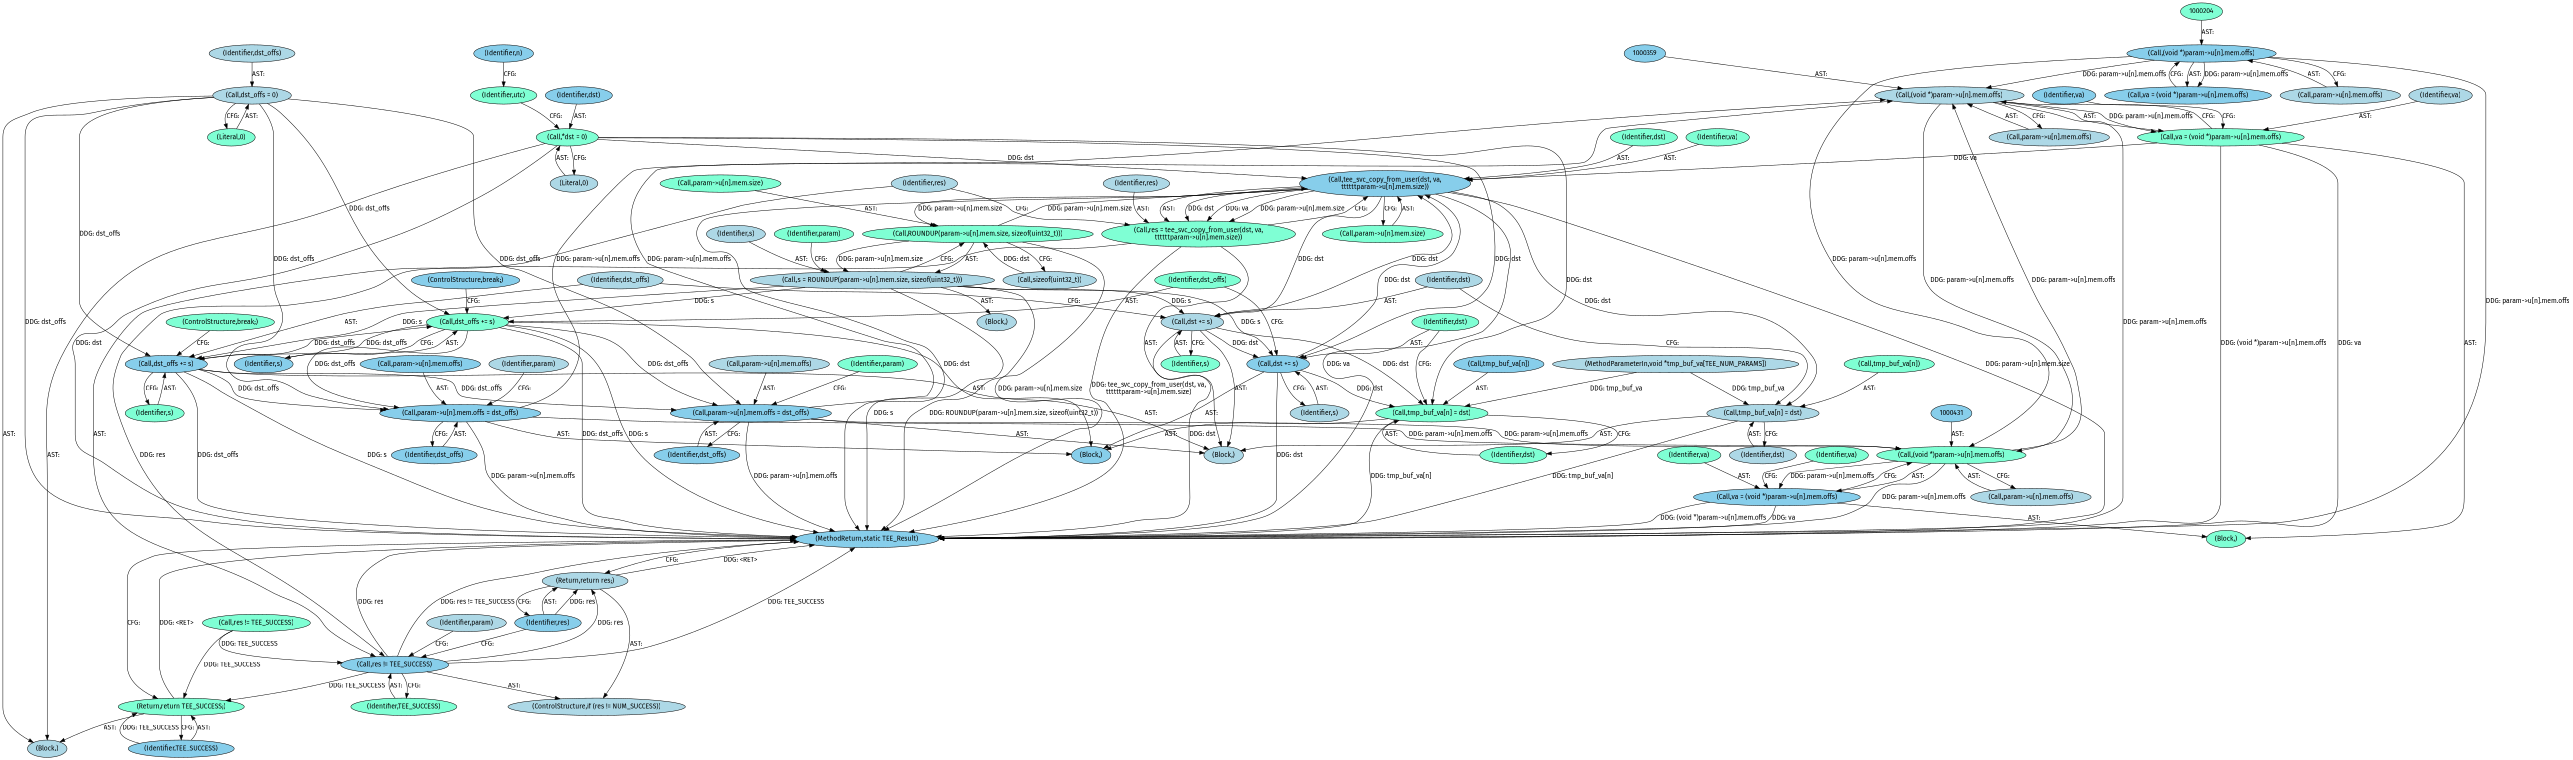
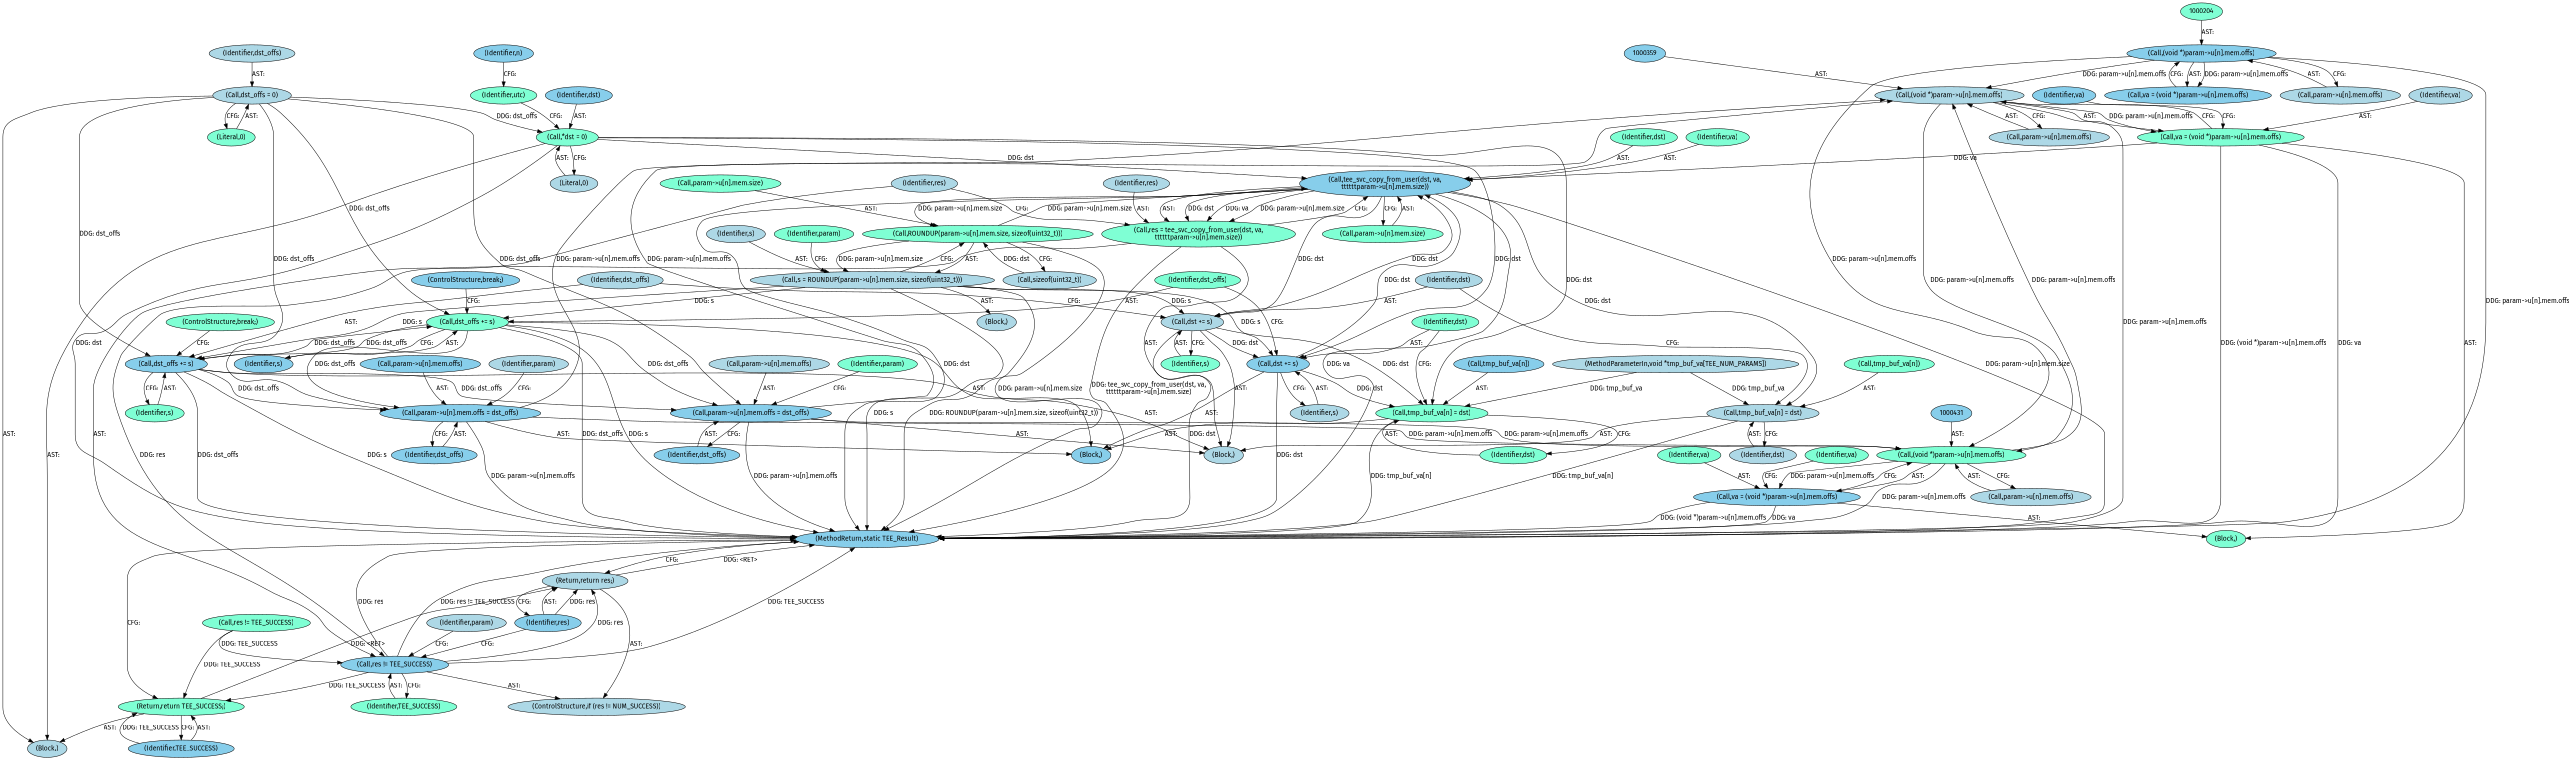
edge "(Call,dst_offs = 0)" -> "(MethodReturn,static TEE_Result)": now "(Call,dst_offs = 0)" -> "(Call,*dst = 0)"
edge "(Return,return TEE_SUCCESS;)" -> "(MethodReturn,static TEE_Result)": now "(Return,return TEE_SUCCESS;)" -> "(Return,return res;)"
